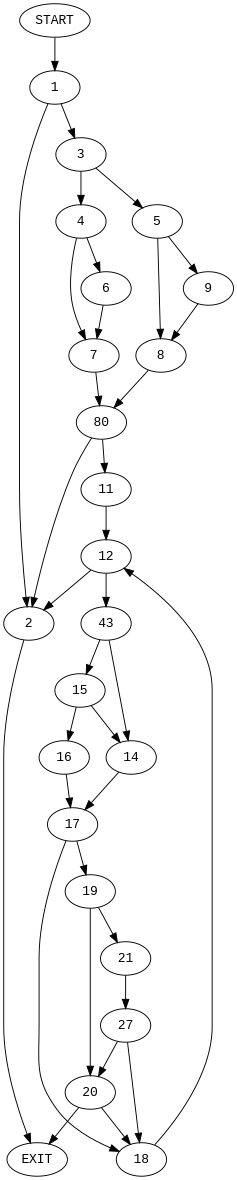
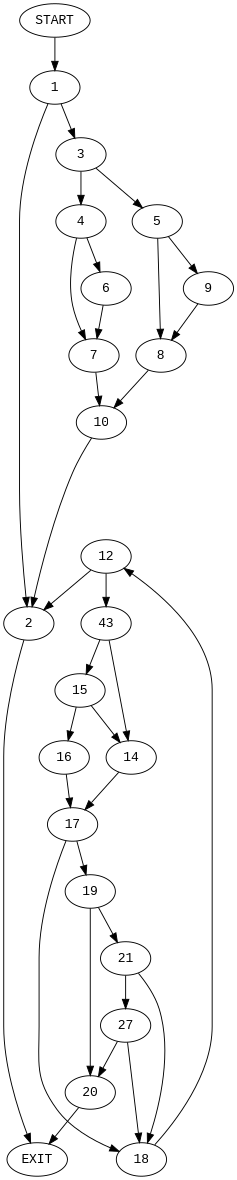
node "80": label "80" -> "10"
node "11": removed
edge "20" -> "18": now "21" -> "18"
